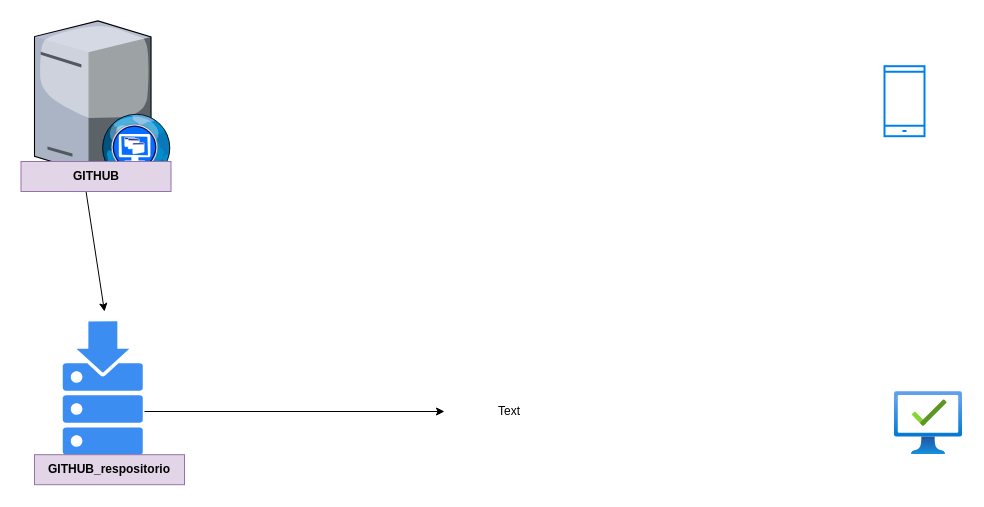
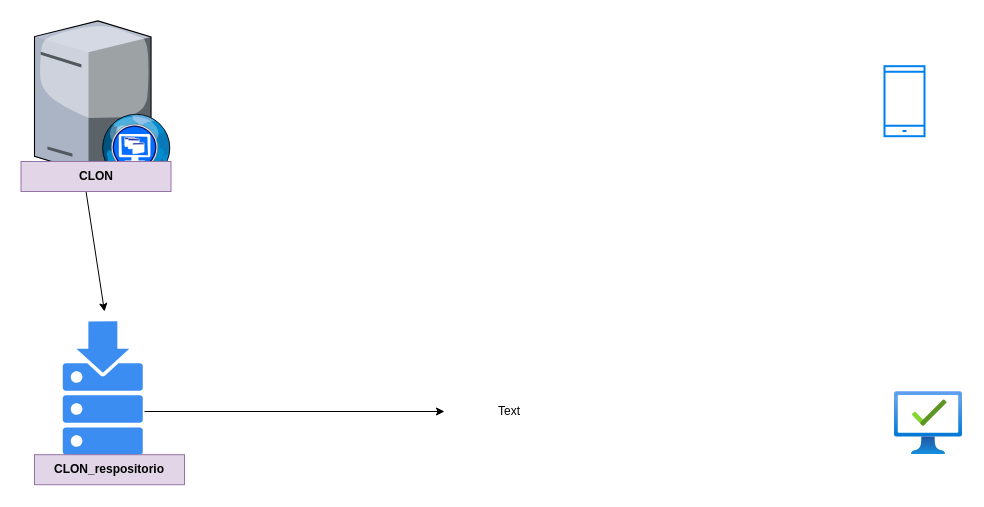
node "GITHUB": label "GITHUB" -> "CLON"
node "GITHUB_respositorio": label "GITHUB_respositorio" -> "CLON_respositorio"
